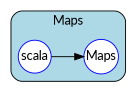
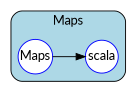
edge "scala" -> "Maps": reversed
